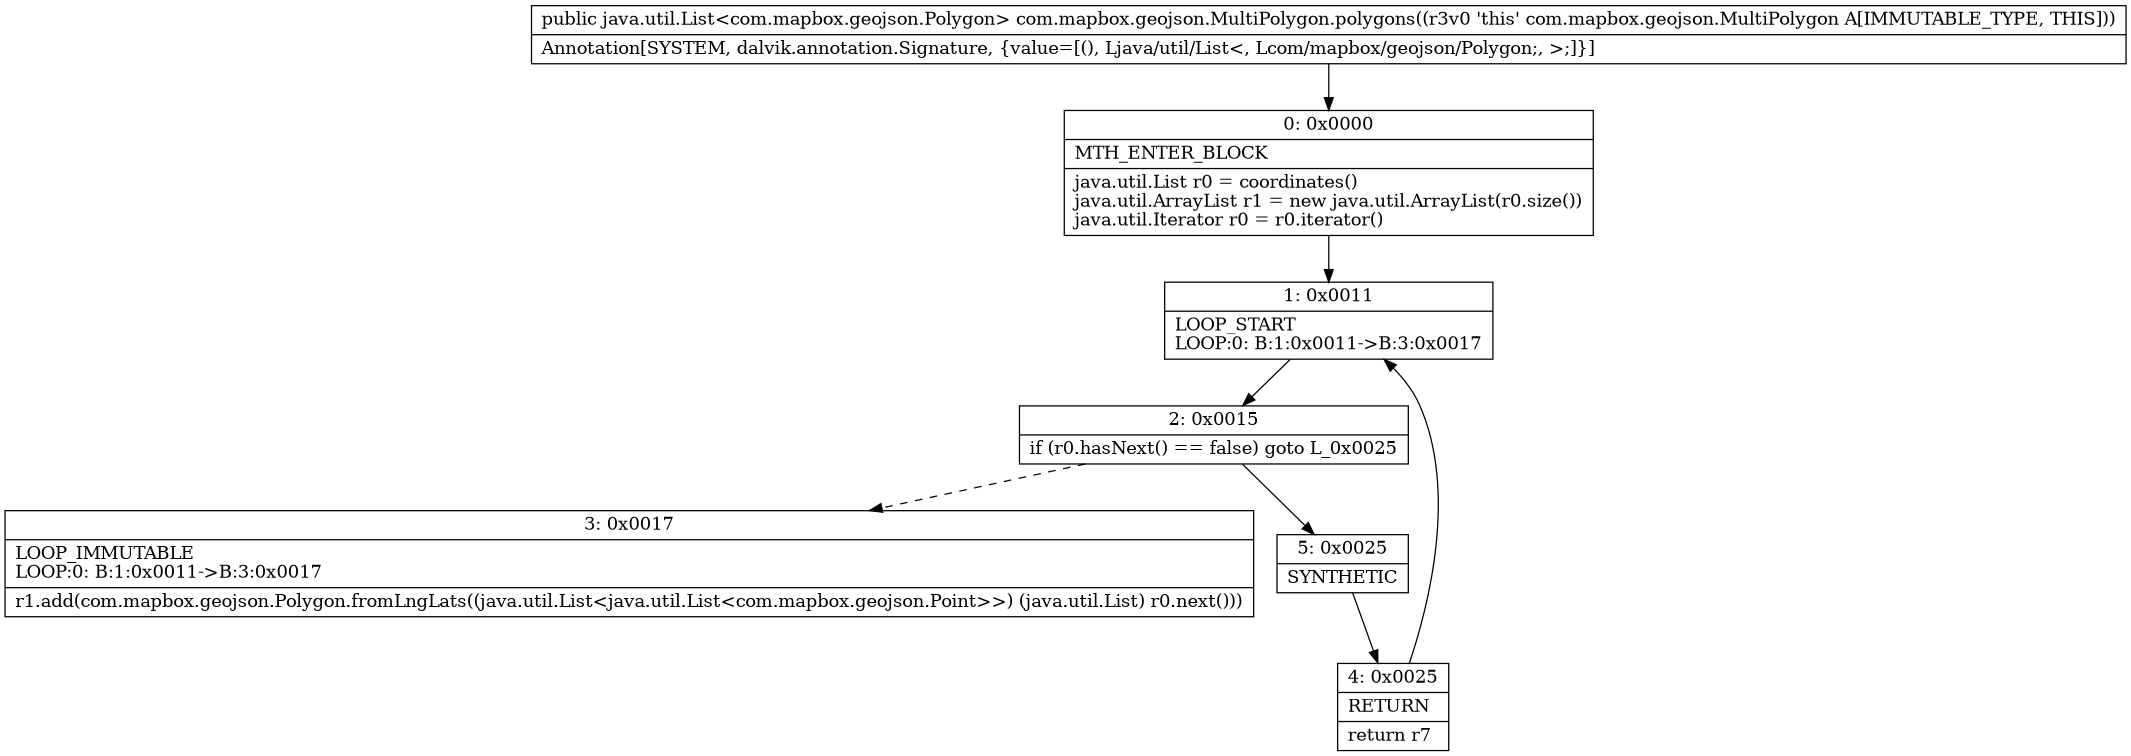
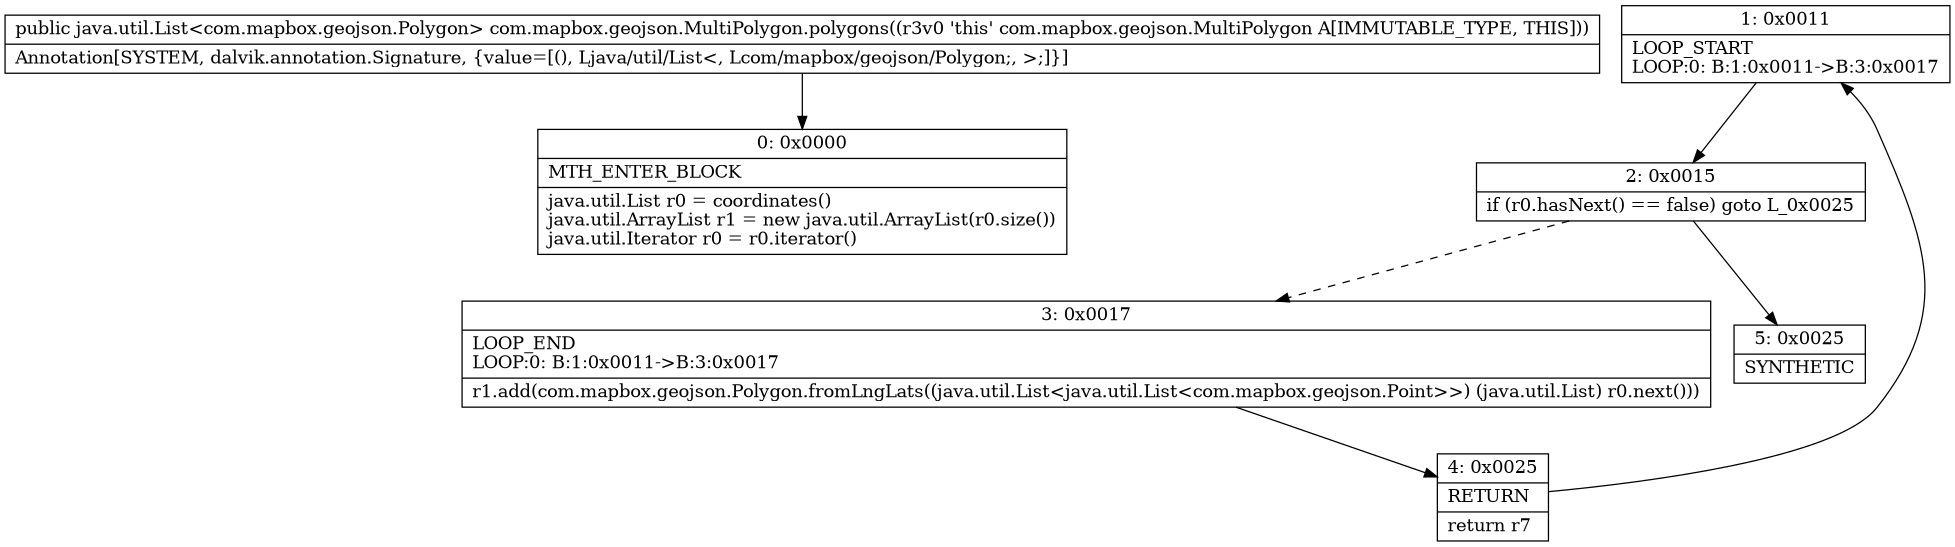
edge "0: 0x0000" -> "1: 0x0011": removed
node "3: 0x0017": text "LOOP_IMMUTABLE" -> "LOOP_END"
edge "5: 0x0025" -> "4: 0x0025": now "3: 0x0017" -> "4: 0x0025"
